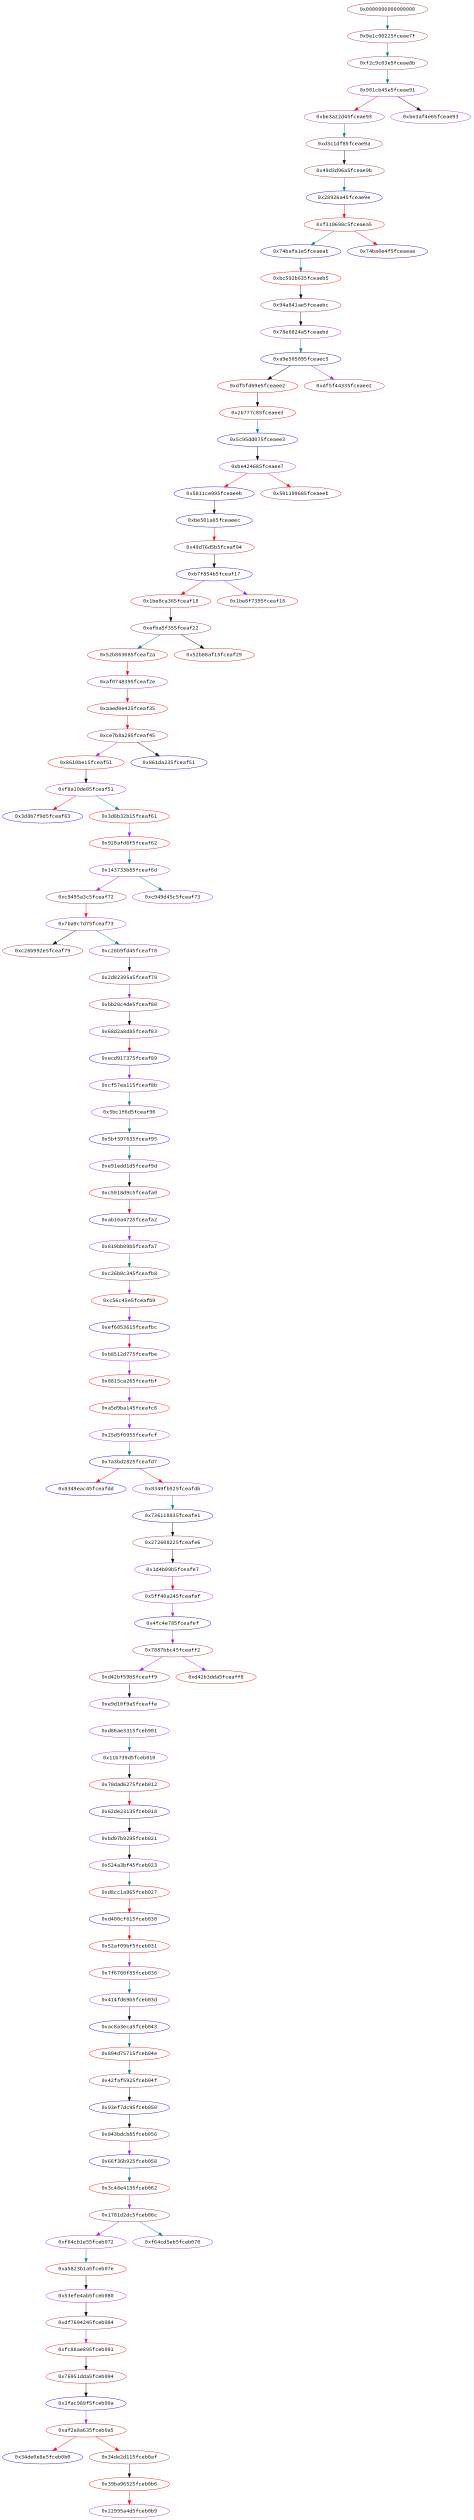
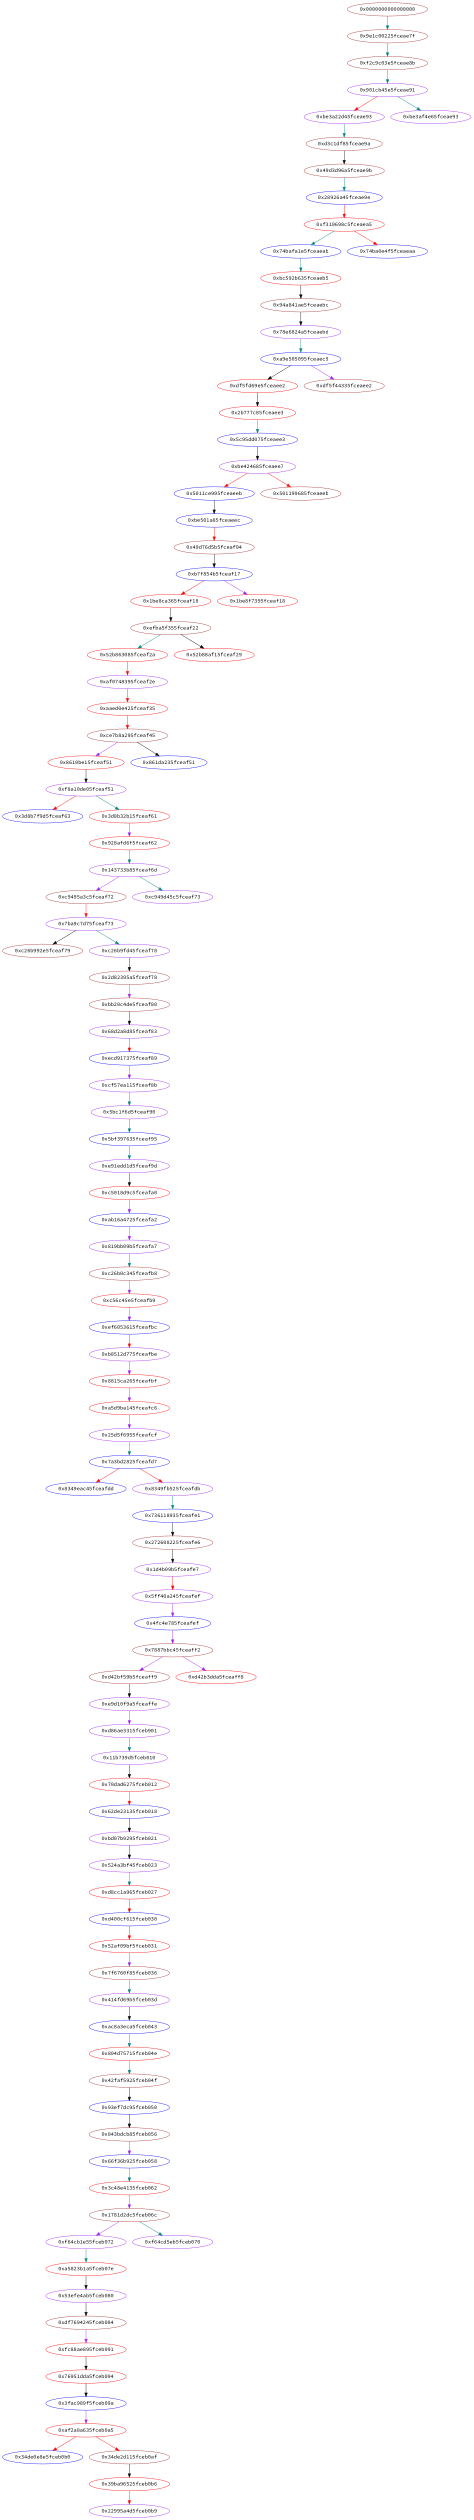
edge "0x901cb45e5fceae91" -> "0xbe3af4e65fceae93": color black -> teal
edge "0xc5018d9c5fceafa0" -> "0xab16a4725fceafa2": color red -> purple
edge "0xe9d10f9a5fceaffe" -> "0xd86ae3315fceb901": added
